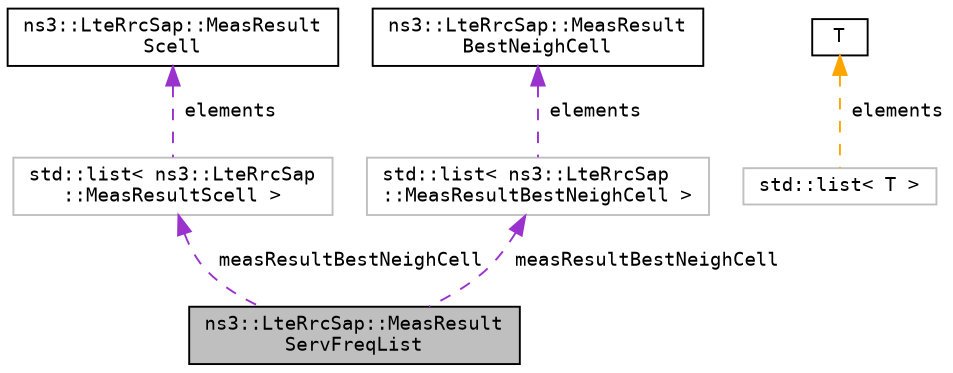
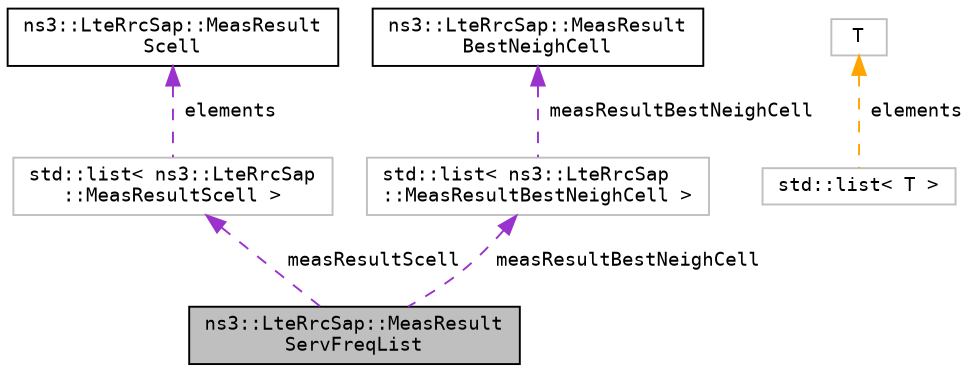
node "T": color black -> grey75
edge "std::list< ns3::LteRrcSap ::MeasResultBestNeighCell >" -> "ns3::LteRrcSap::MeasResult BestNeighCell": label " elements" -> " measResultBestNeighCell"
edge "ns3::LteRrcSap::MeasResult ServFreqList" -> "std::list< ns3::LteRrcSap ::MeasResultScell >": label " measResultBestNeighCell" -> " measResultScell"
